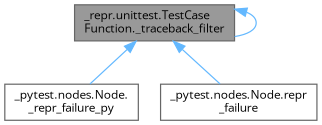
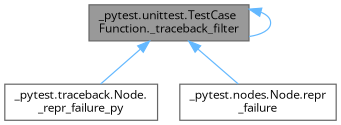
node "_repr.unittest.TestCase Function._traceback_filter": label "_repr.unittest.TestCase Function._traceback_filter" -> "_pytest.unittest.TestCase Function._traceback_filter"
node "_pytest.nodes.Node. _repr_failure_py": label "_pytest.nodes.Node. _repr_failure_py" -> "_pytest.traceback.Node. _repr_failure_py"
